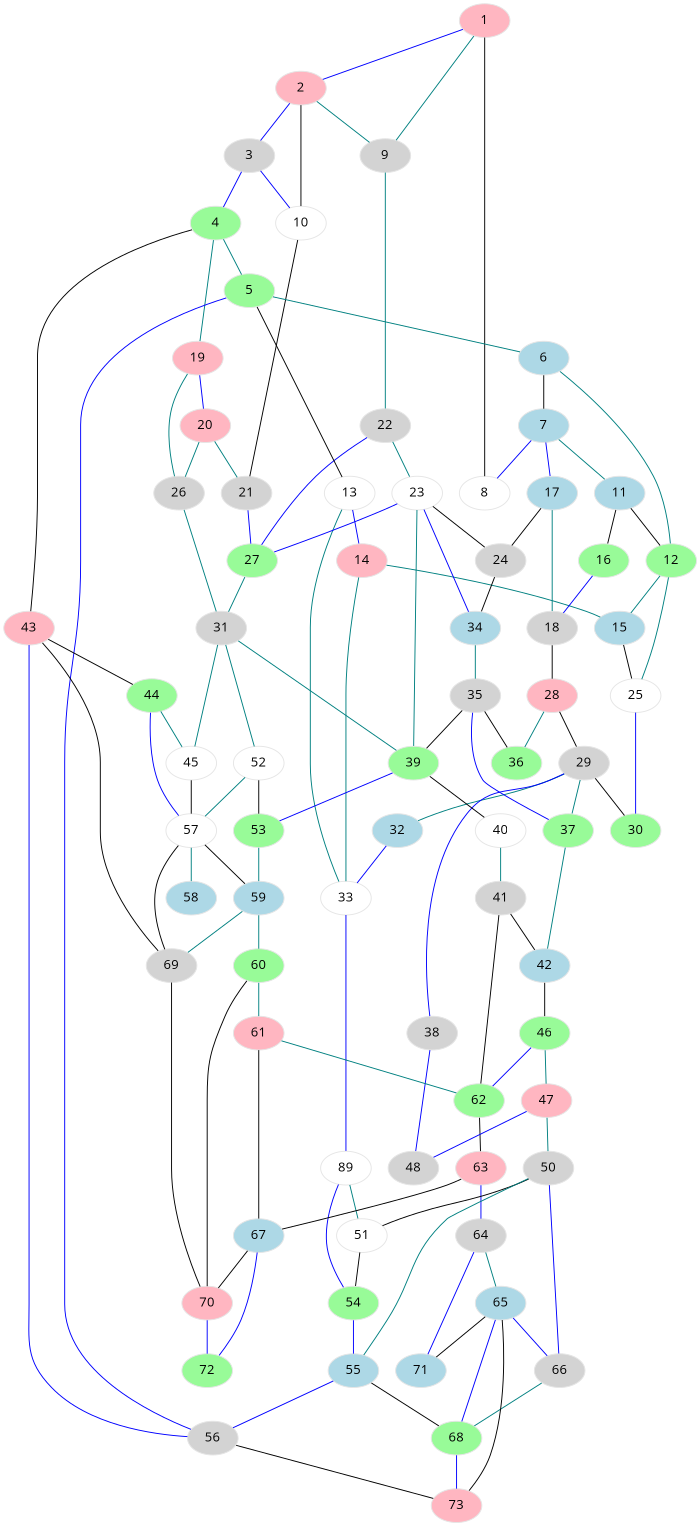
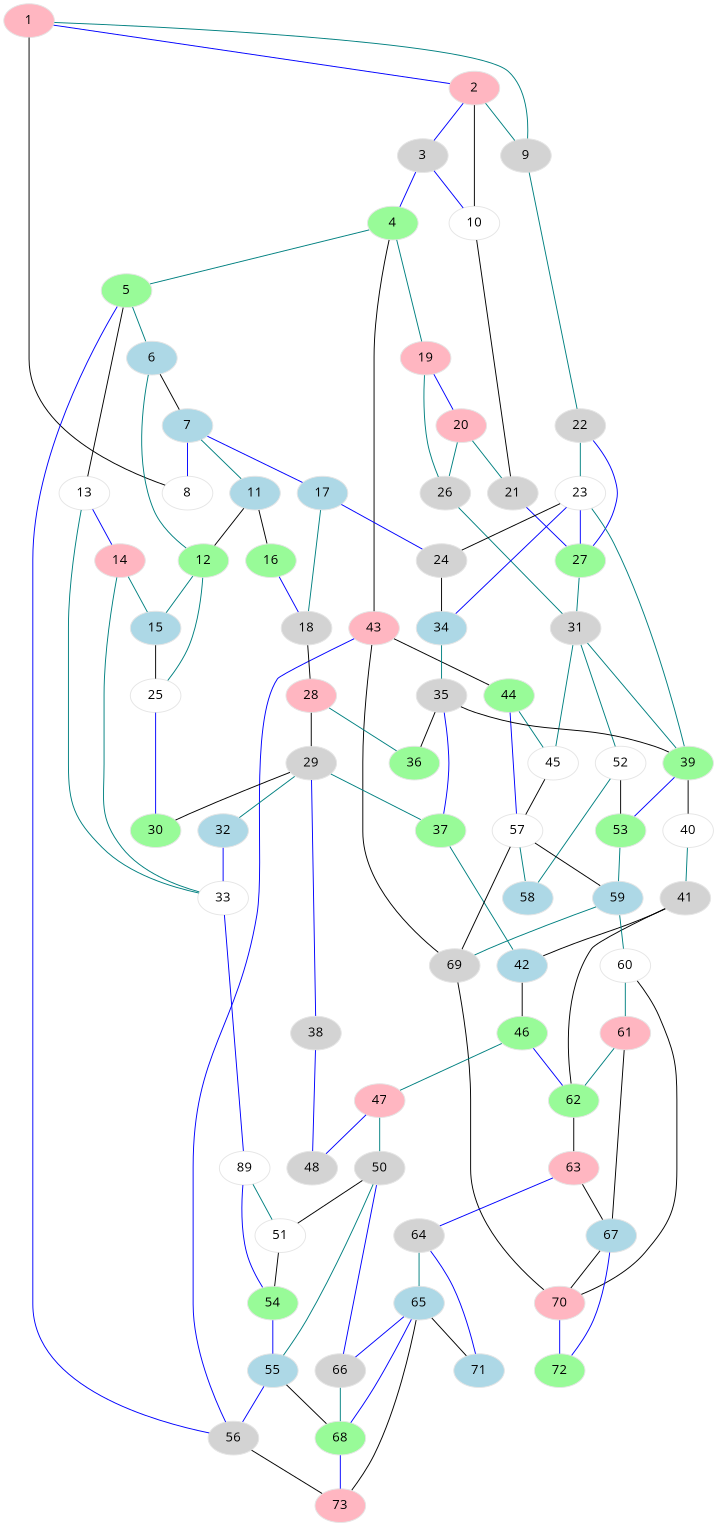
edge "17" -- "24": color black -> blue
edge "52" -- "57": now "52" -- "58"
node "60": fillcolor palegreen -> white
